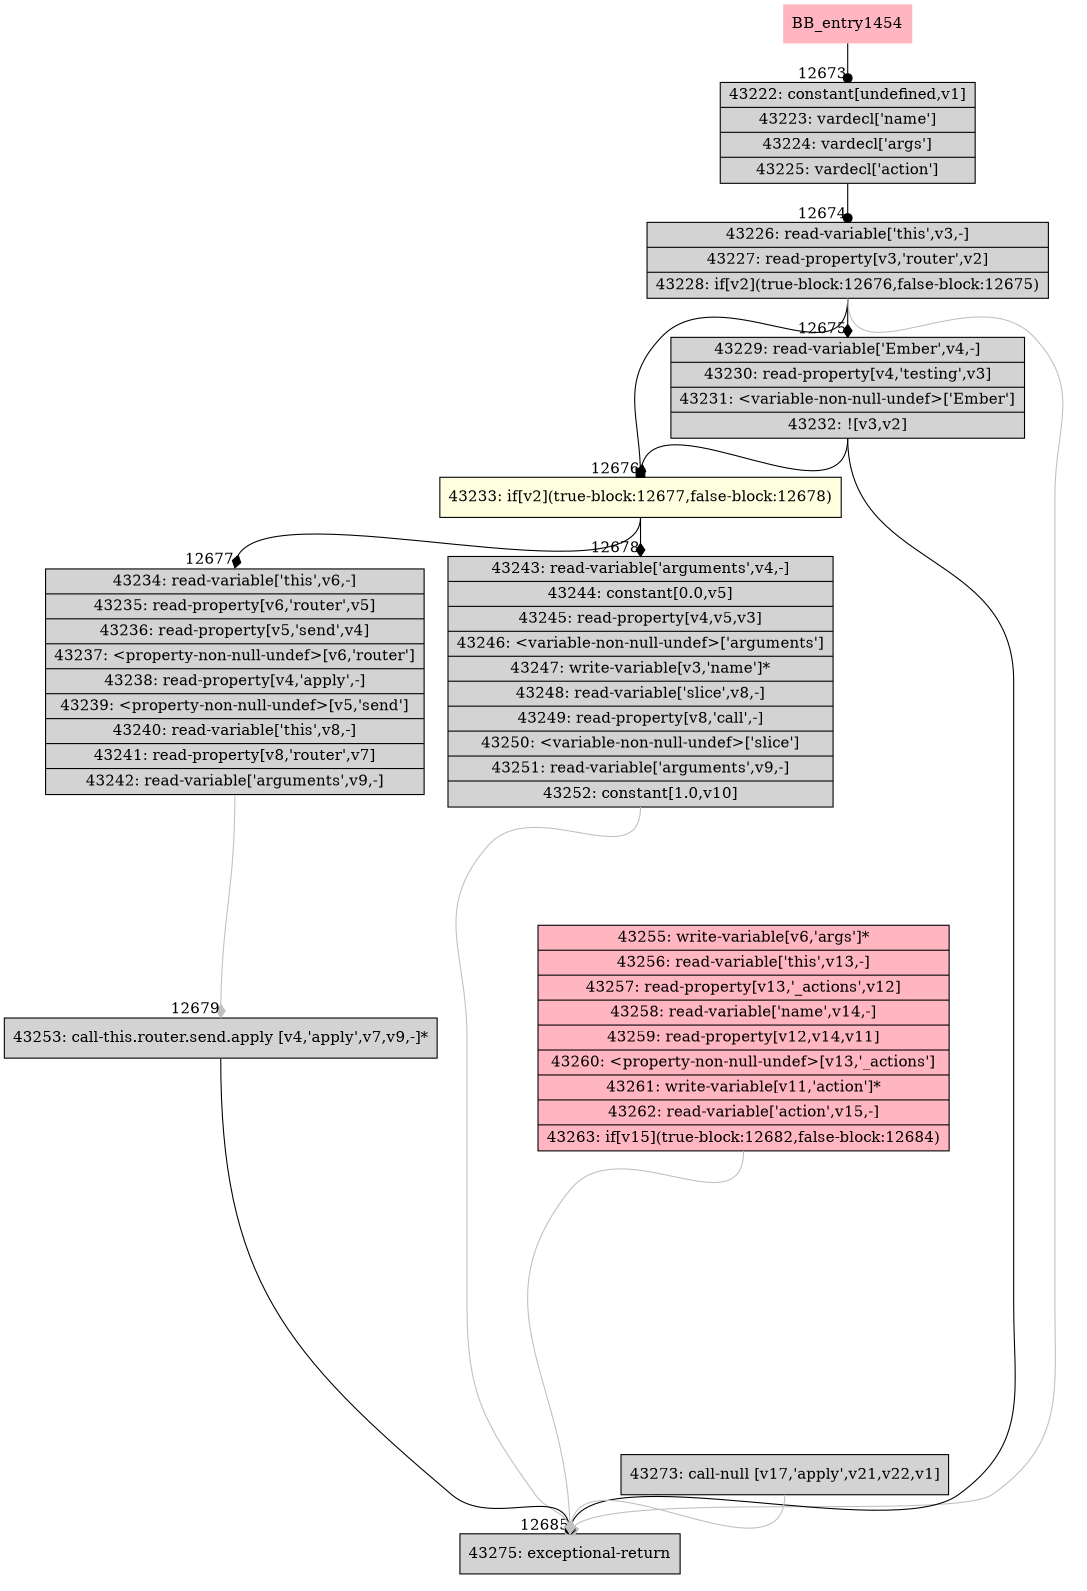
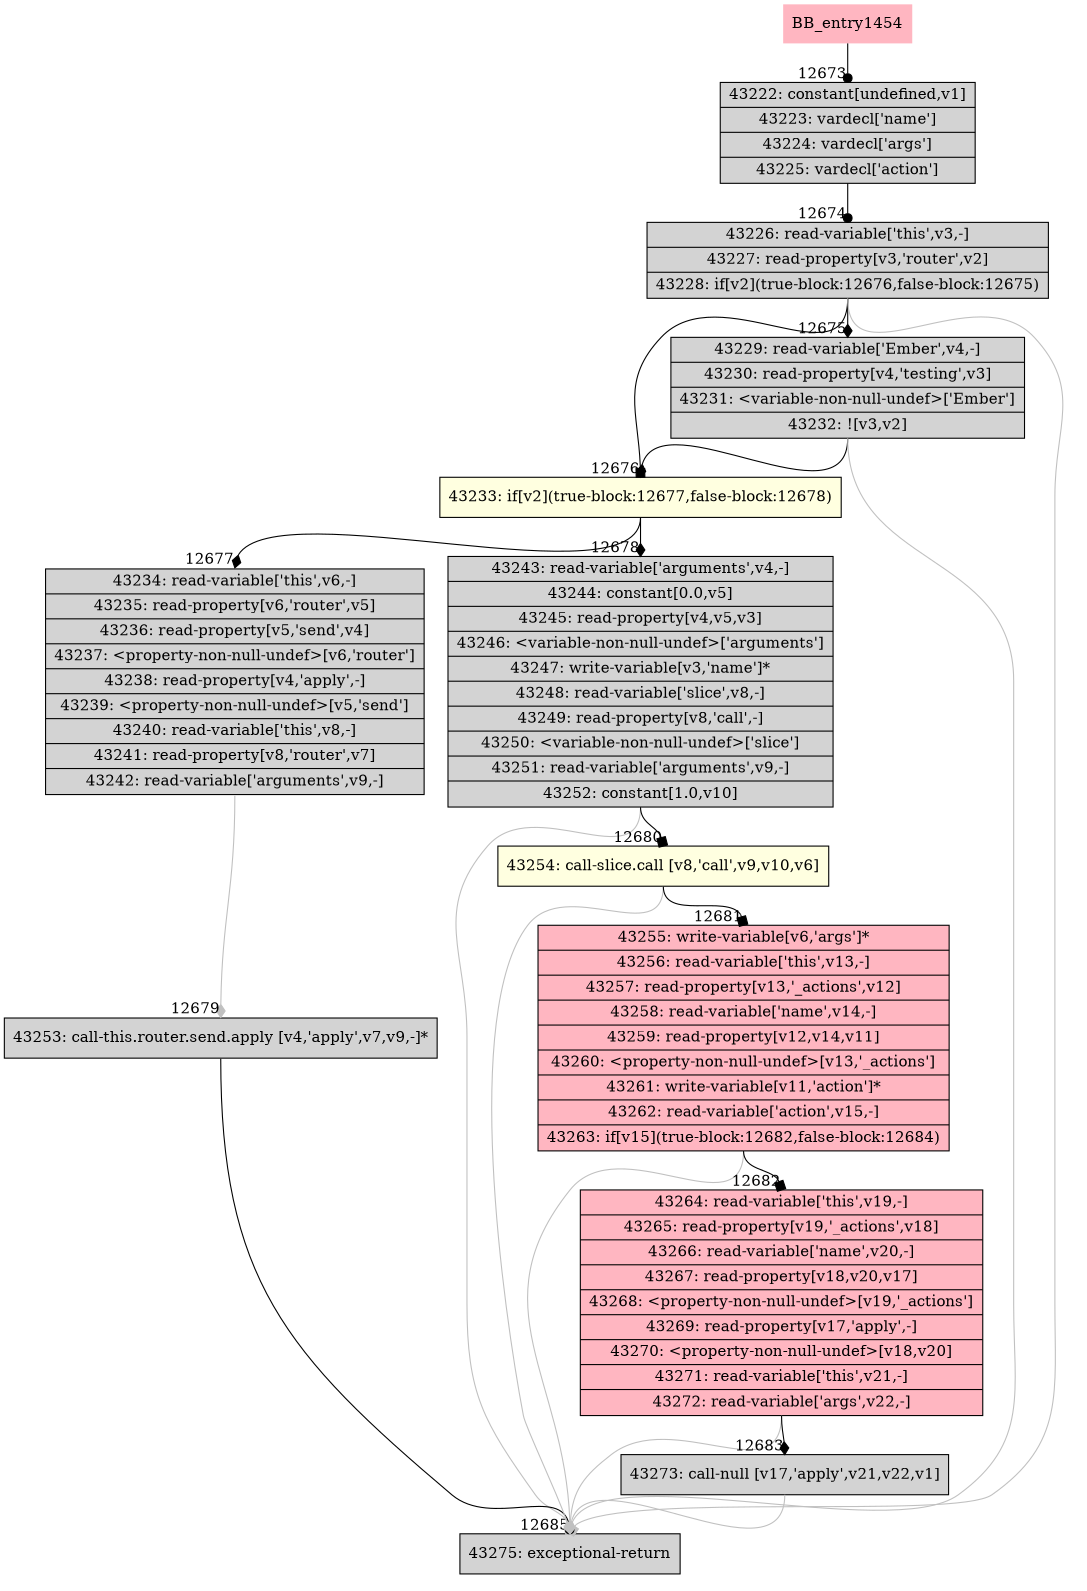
node "43254: call-slice.call [v8,'call',v9,v10,v6]": added
edge "43229: read-variable['Ember',v4,-]" -> "43275: exceptional-return": color black -> gray
node "43264: read-variable['this',v19,-]": added
